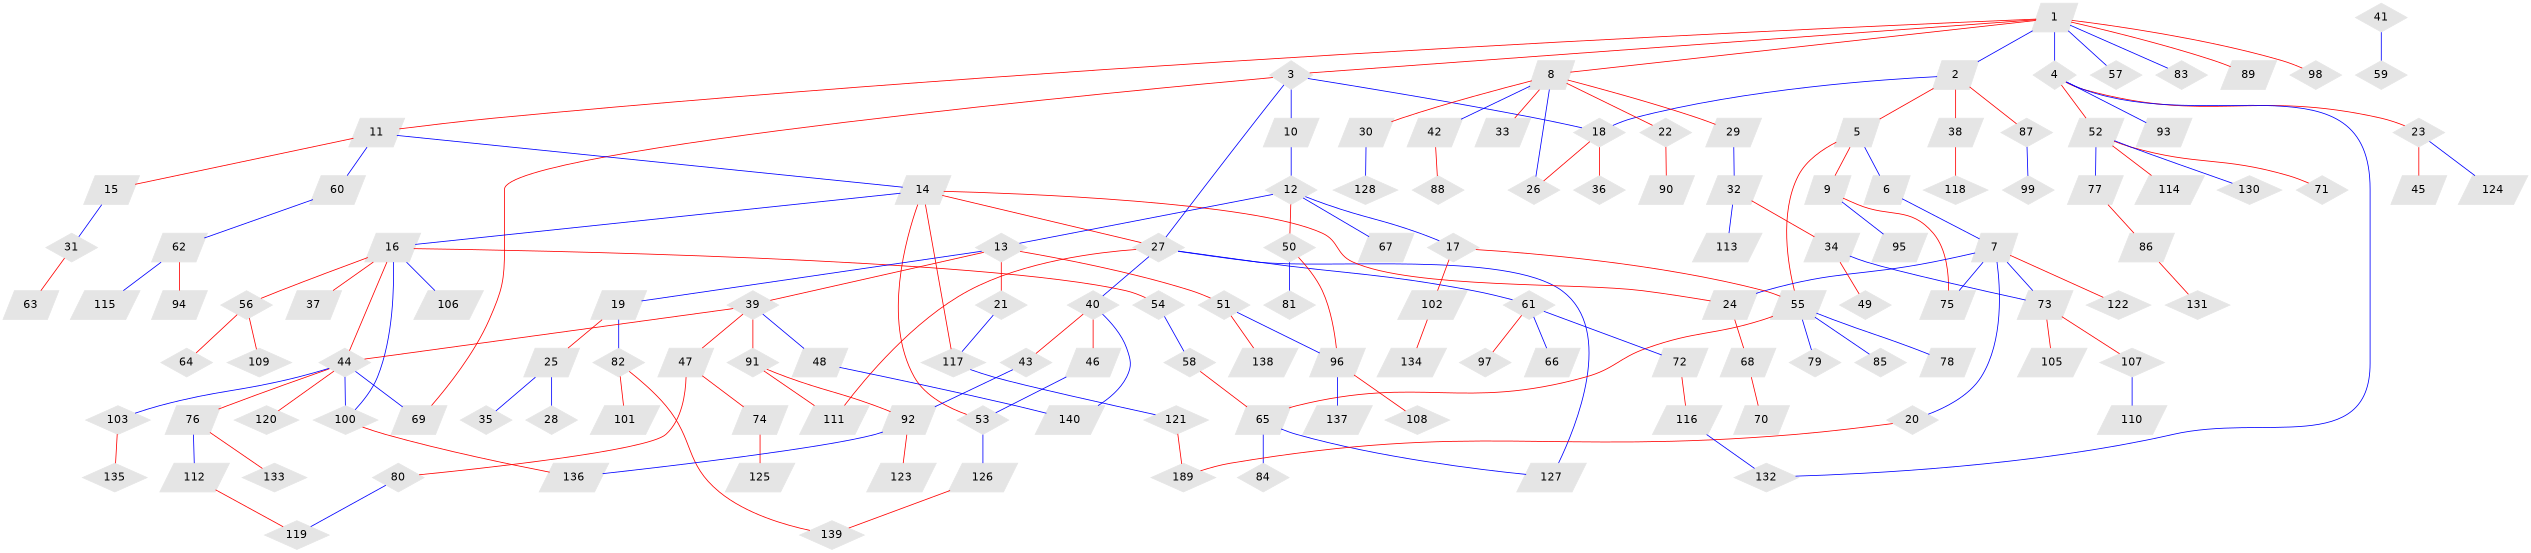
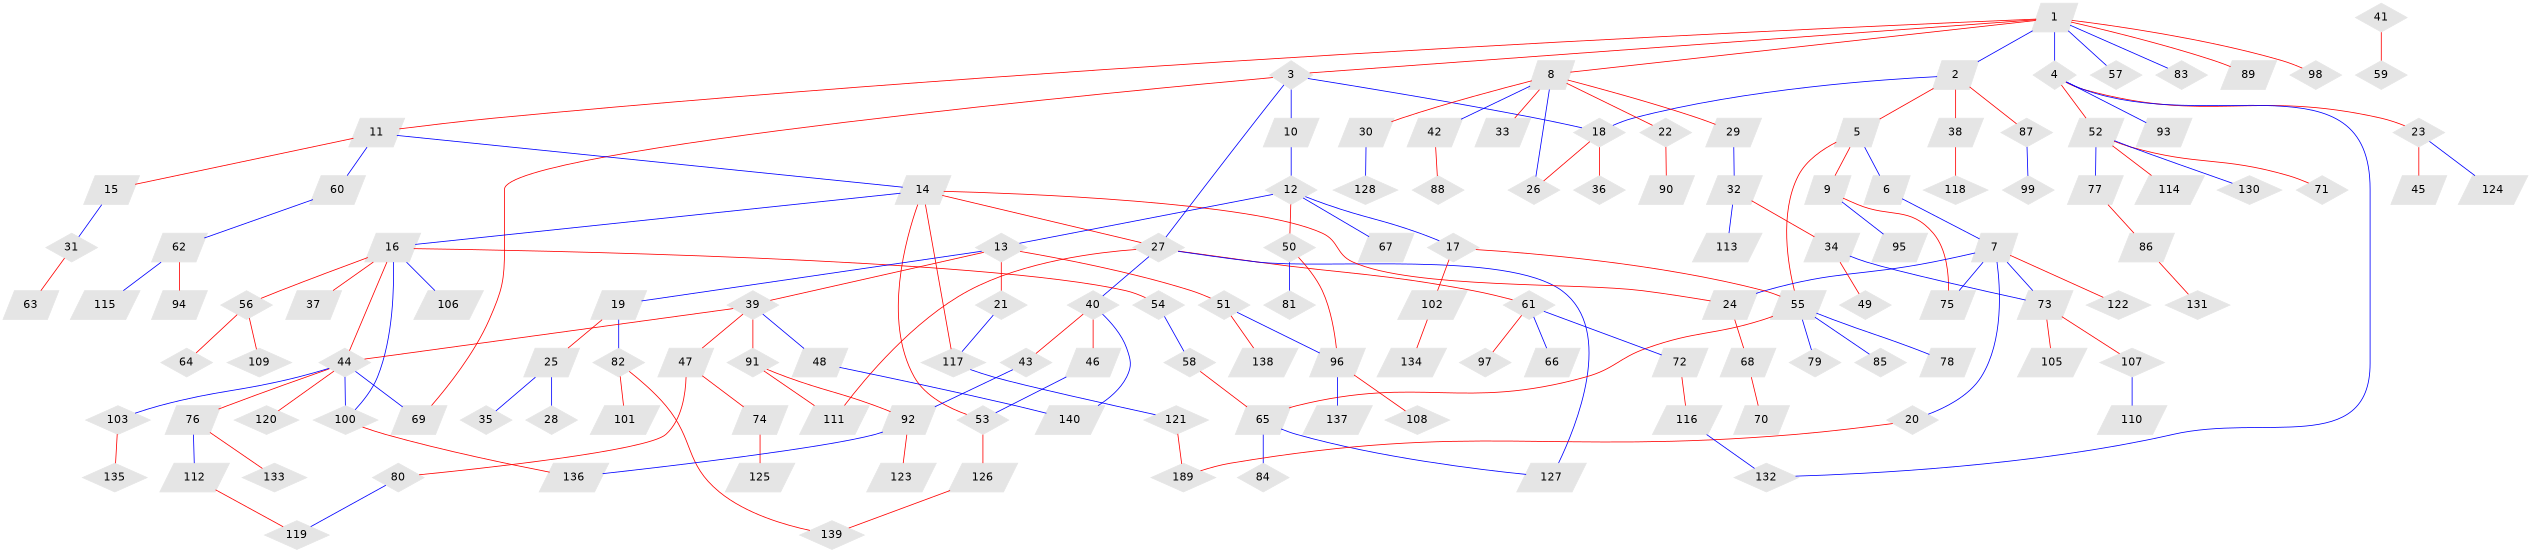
edge "41" -- "59": color blue -> red
edge "27" -- "61": color blue -> red
edge "53" -- "126": color blue -> red
